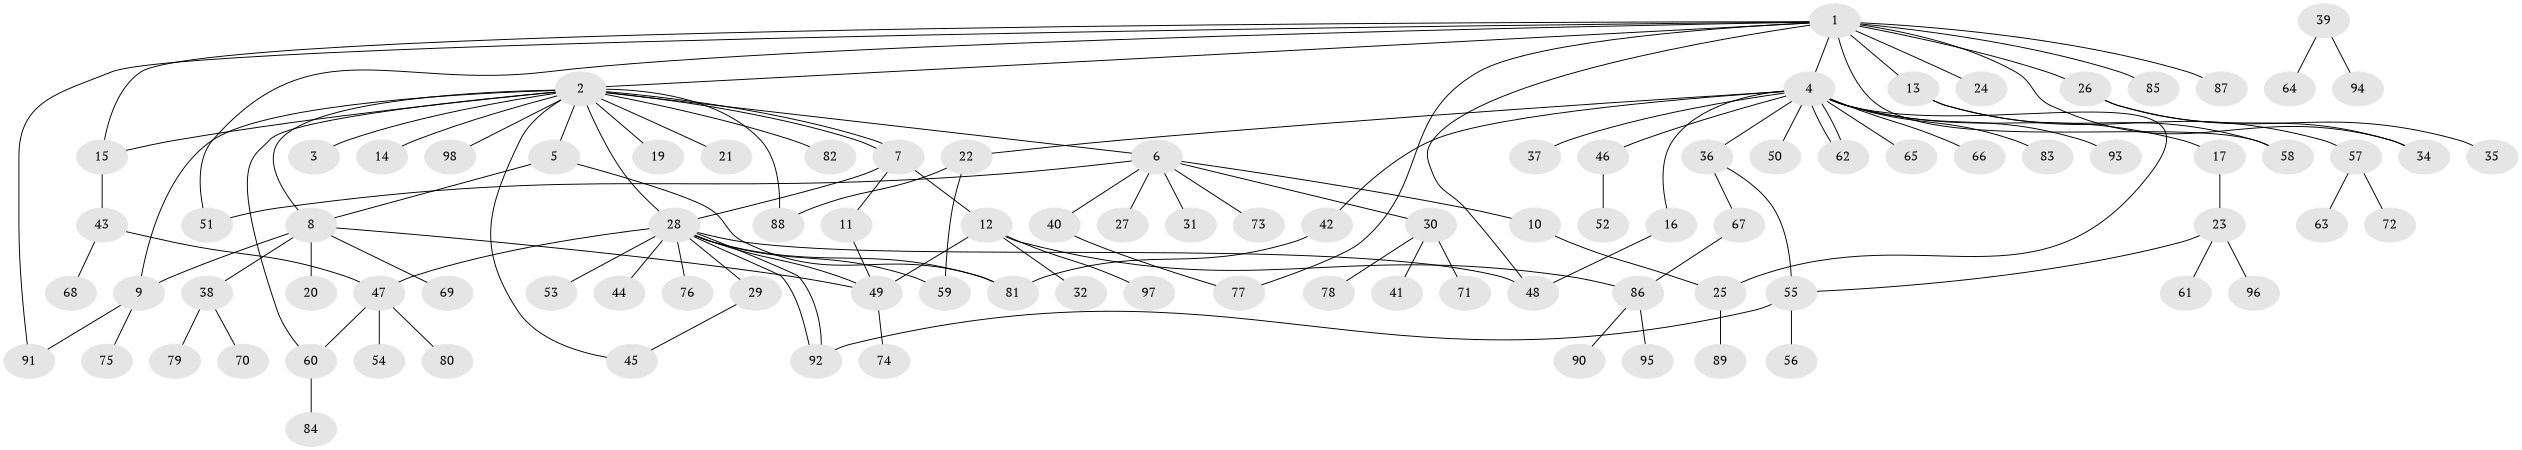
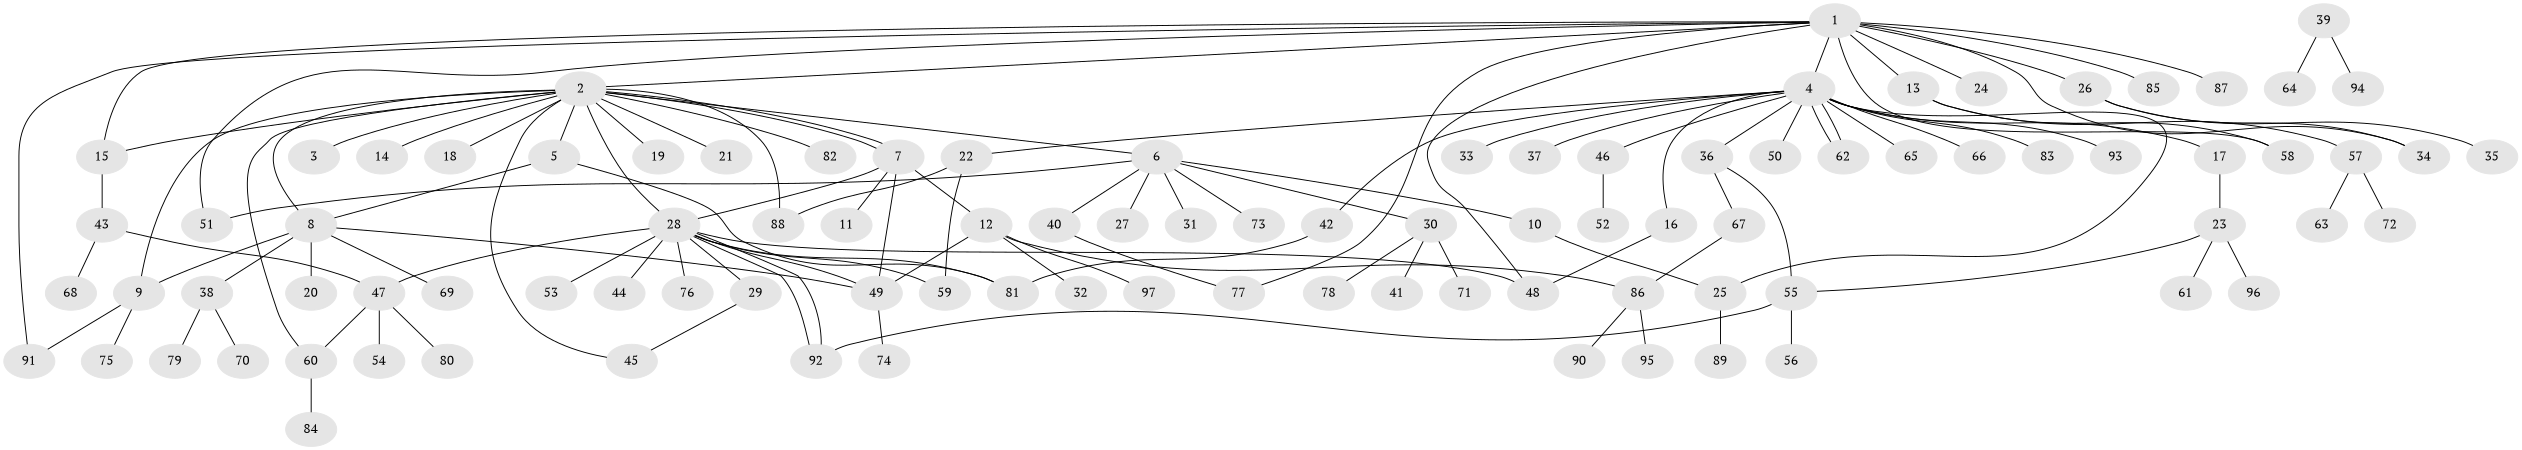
node "98": label "98" -> "18"
node "33": added
edge "11" -- "49": now "7" -- "49"
